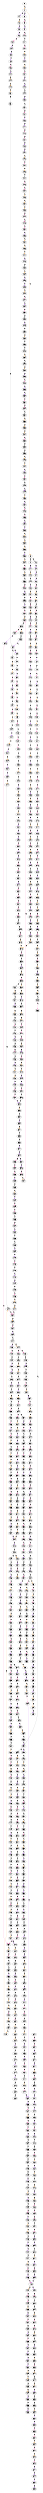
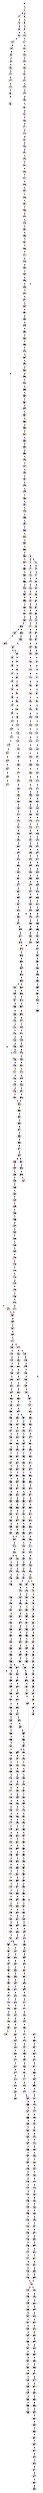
edge "S444" -> "S453": now "S435" -> "S453"
node "S474": removed
